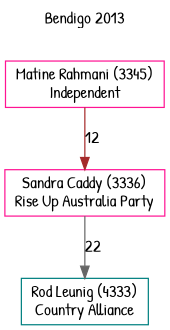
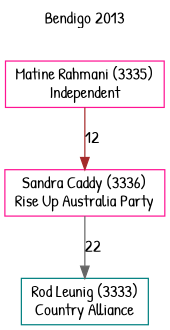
node "Matine Rahmani (3345) Independent": label "Matine Rahmani (3345) Independent" -> "Matine Rahmani (3335) Independent"
node "Rod Leunig (4333) Country Alliance": label "Rod Leunig (4333) Country Alliance" -> "Rod Leunig (3333) Country Alliance"
